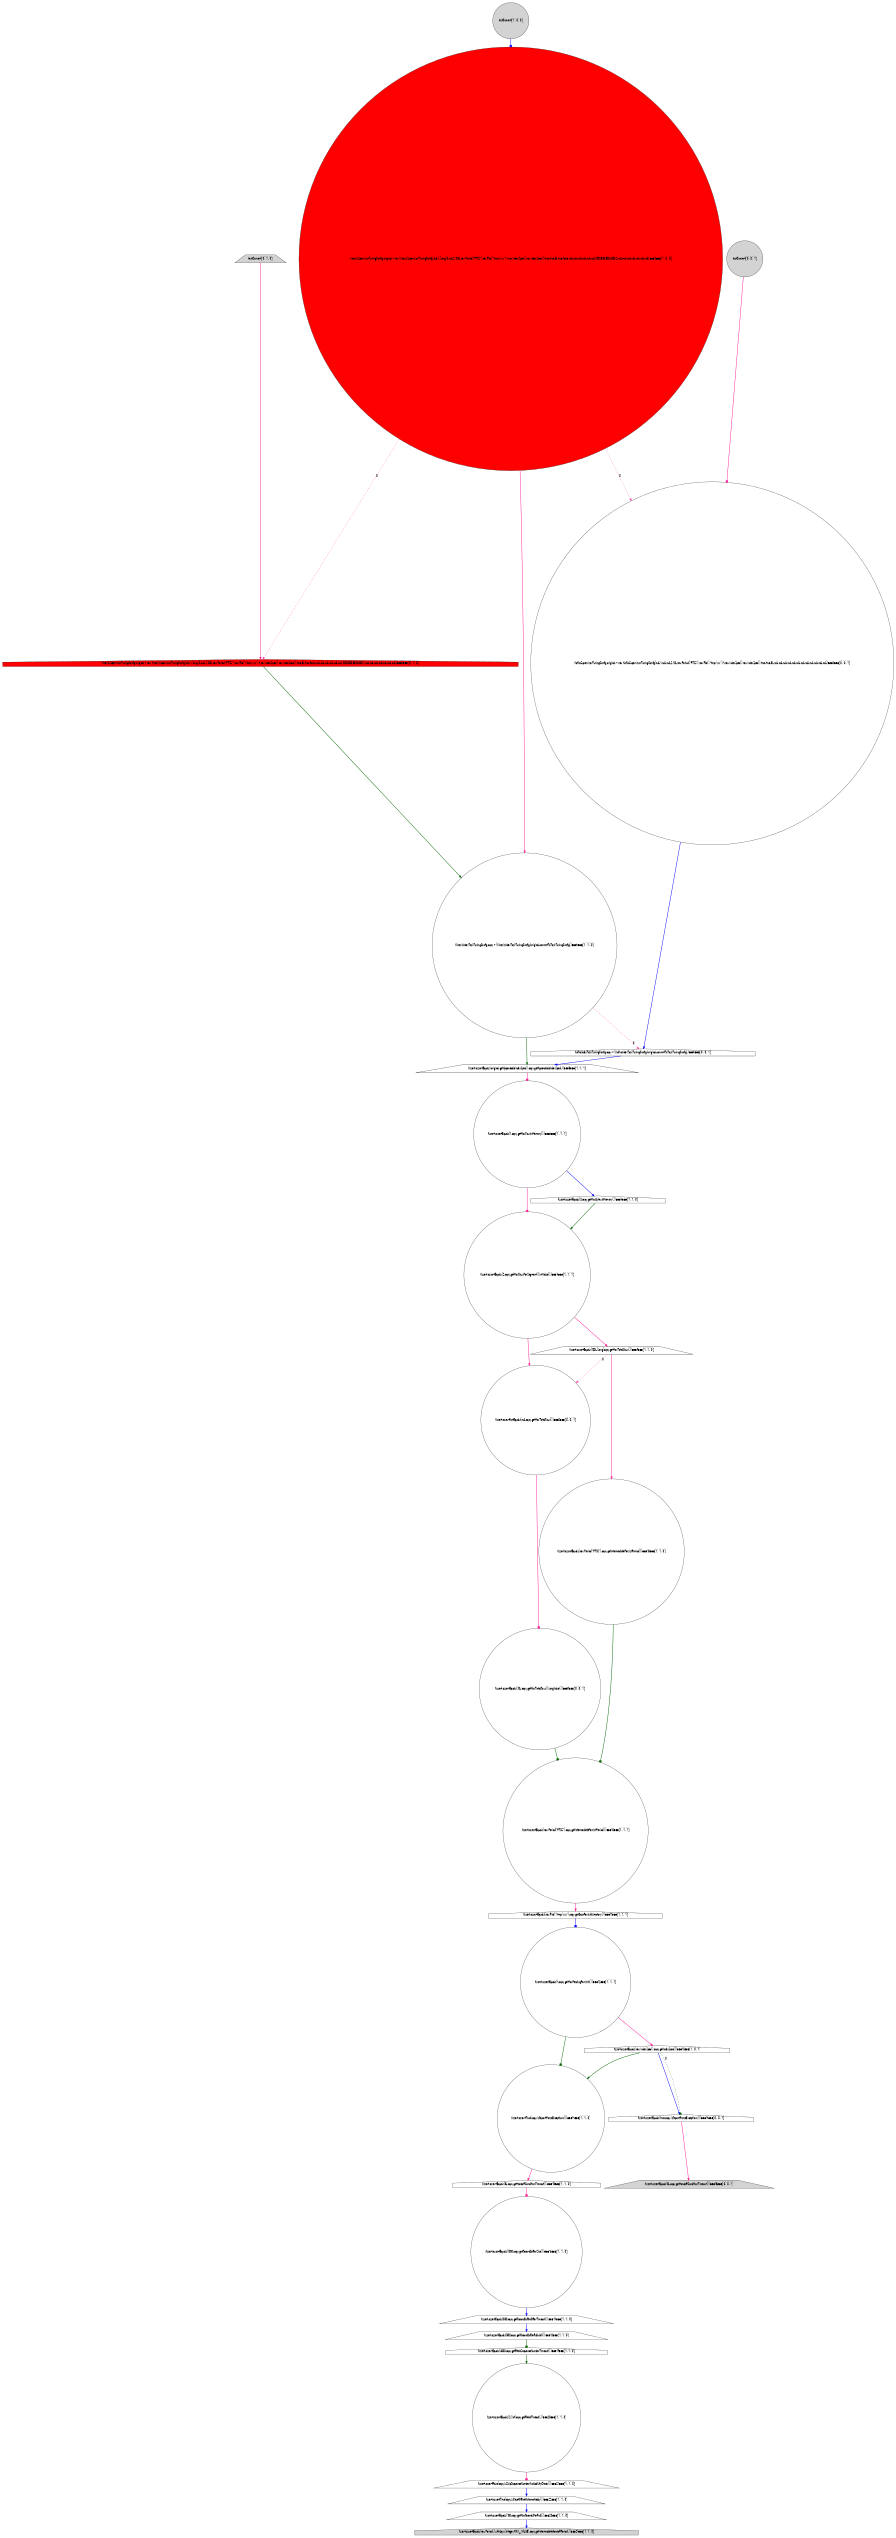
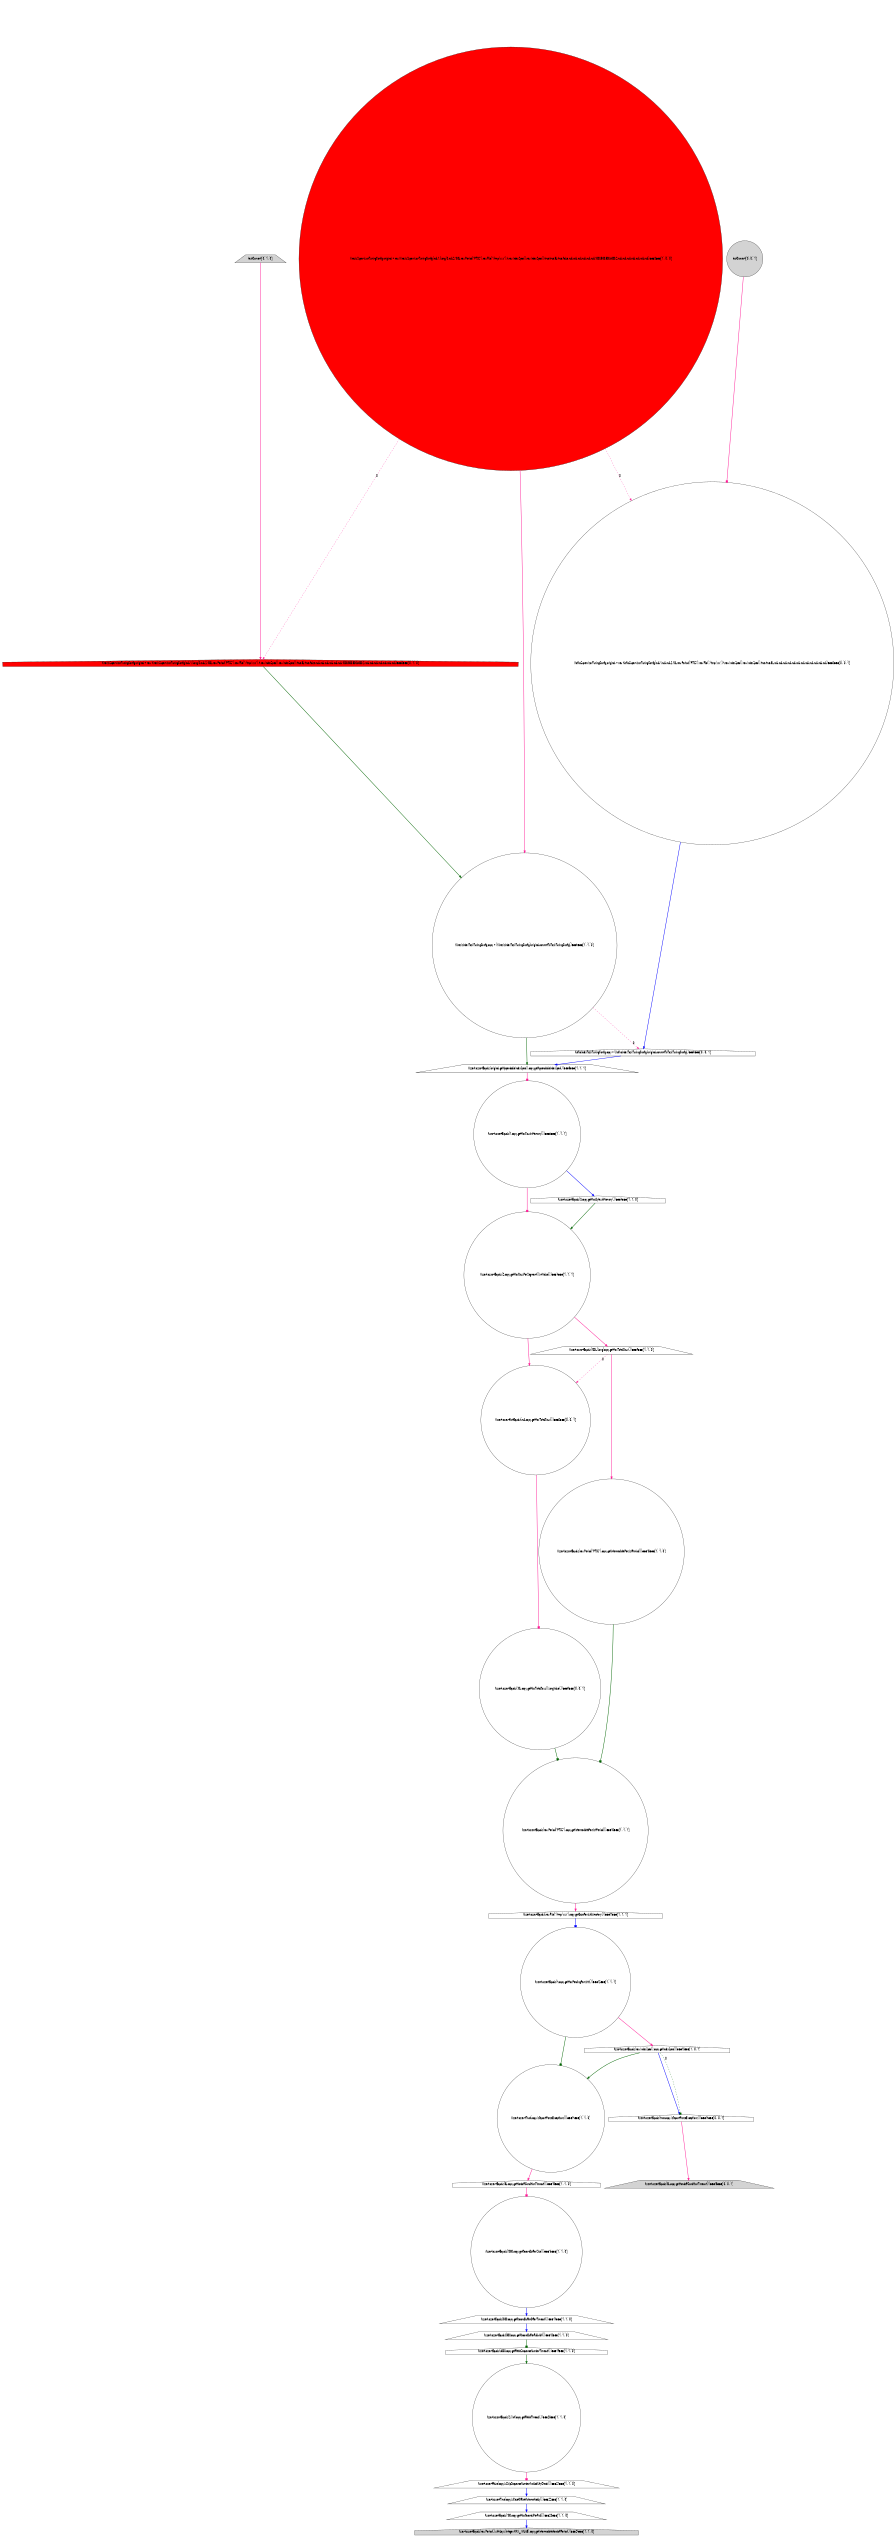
node "testConvert['1', '0', '0']": removed
